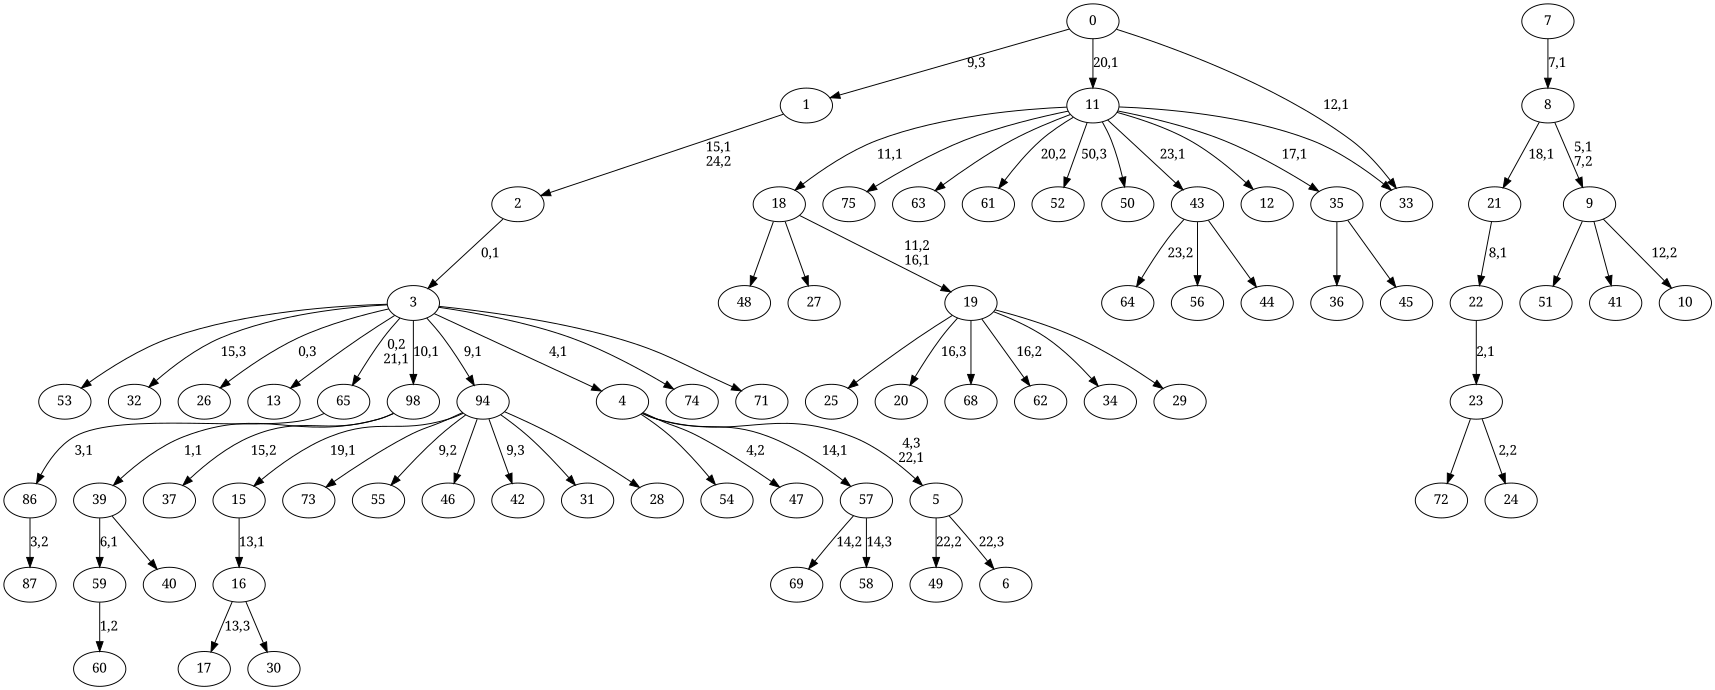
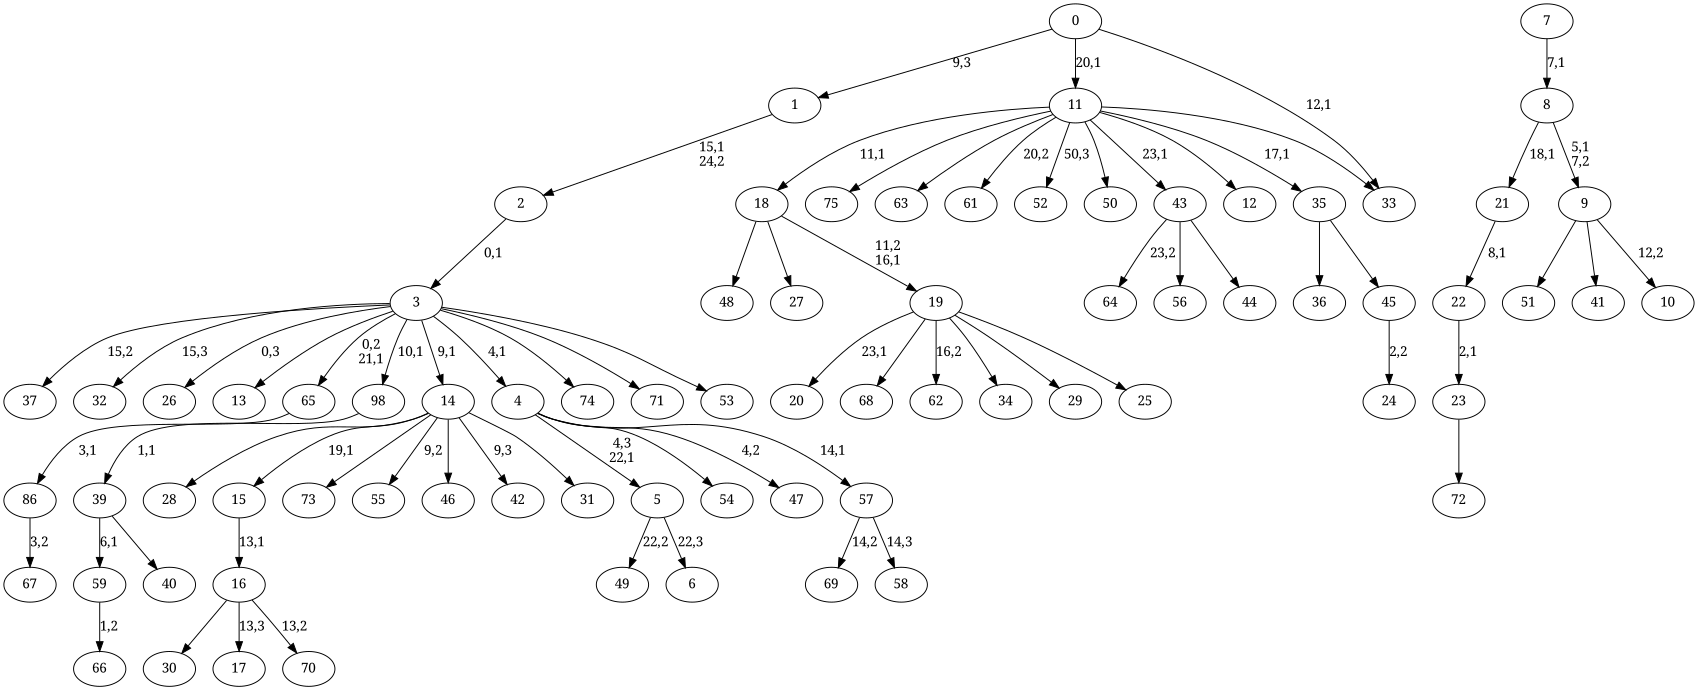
edge "19" -> "20": label "16,3" -> "23,1"
node "94": label "94" -> "14"
edge "98" -> "37": now "3" -> "37"
edge "23" -> "24": now "45" -> "24"
node "87": label "87" -> "67"
node "60": label "60" -> "66"
node "70": added
